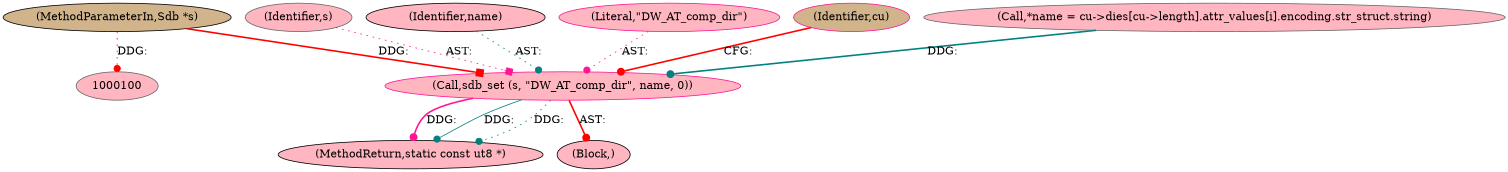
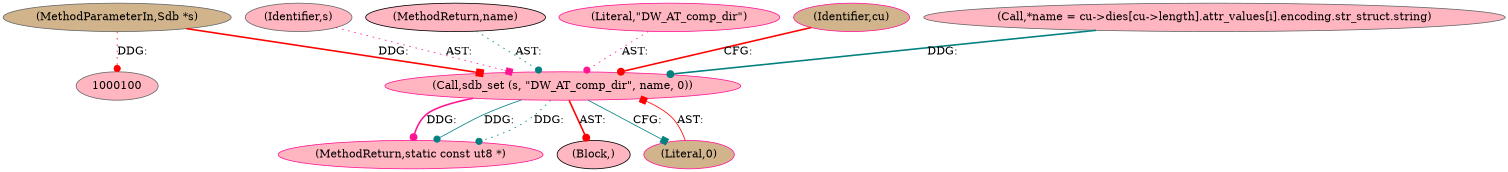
node "(MethodParameterIn,Sdb *s)": color black -> gray40
node "(Identifier,name)": label "(Identifier,name)" -> "(MethodReturn,name)"
node "(MethodReturn,static const ut8 *)": color black -> deeppink
node "(Literal,0)": added
